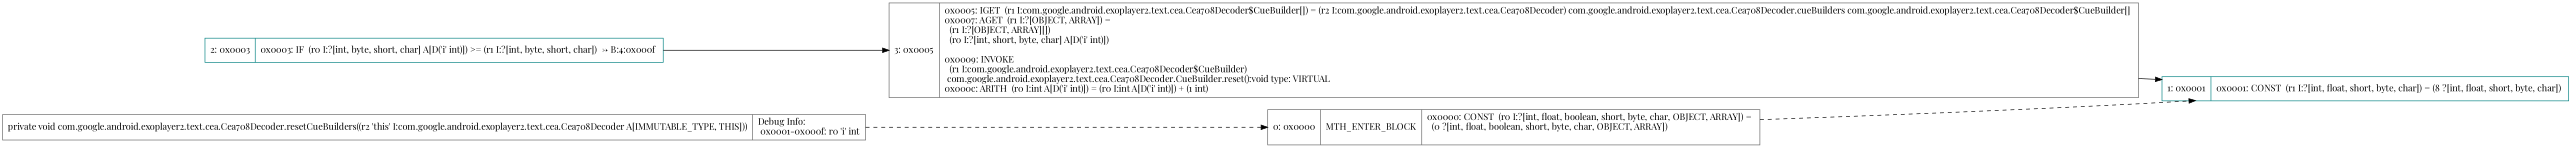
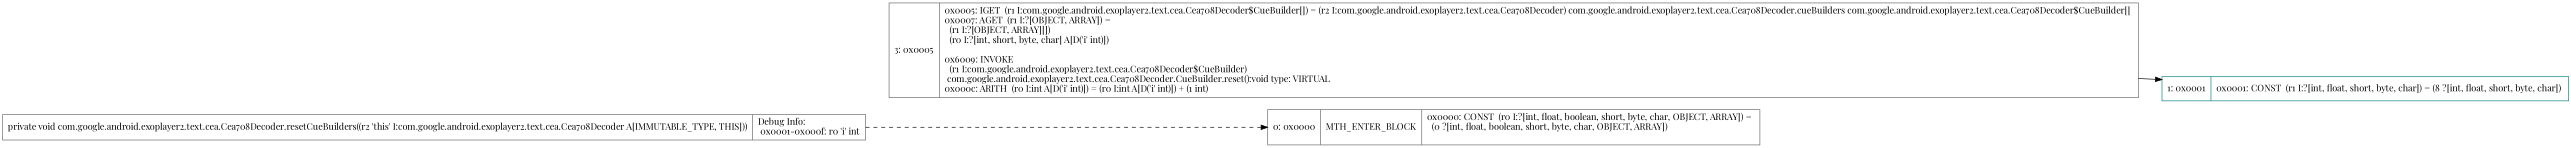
node "2: 0x0003": removed
node "3: 0x0005": text "0x0009: INVOKE" -> "0x6009: INVOKE"
edge "0: 0x0000" -> "1: 0x0001": removed
